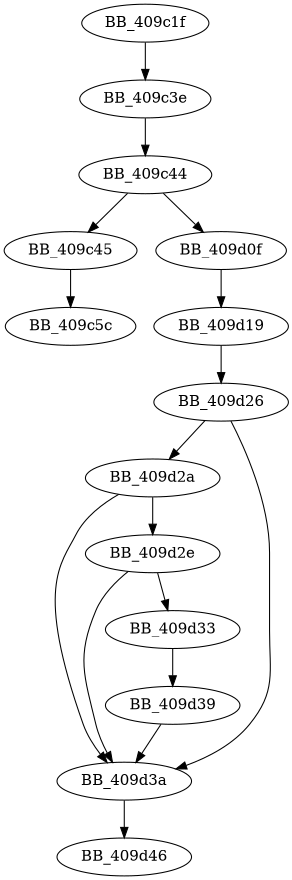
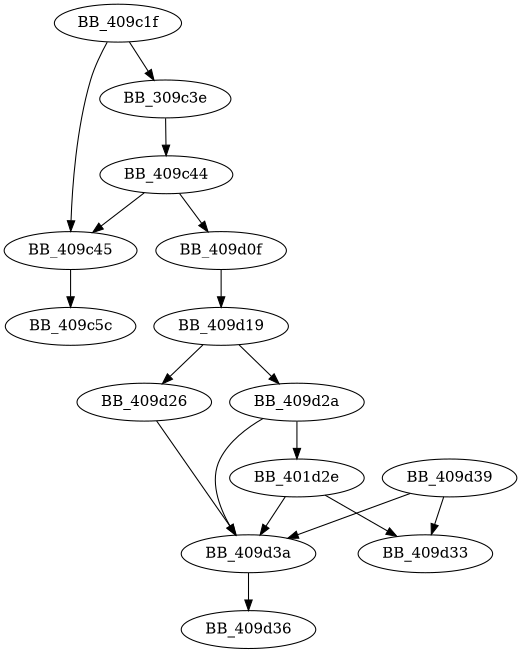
node "BB_409c3e": label "BB_409c3e" -> "BB_309c3e"
edge "BB_409c1f" -> "BB_409c45": added
edge "BB_409d26" -> "BB_409d2a": now "BB_409d19" -> "BB_409d2a"
node "BB_409d2e": label "BB_409d2e" -> "BB_401d2e"
edge "BB_409d33" -> "BB_409d39": reversed
node "BB_409d46": label "BB_409d46" -> "BB_409d36"
